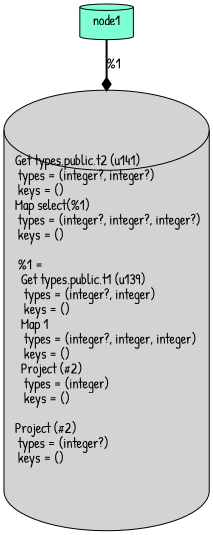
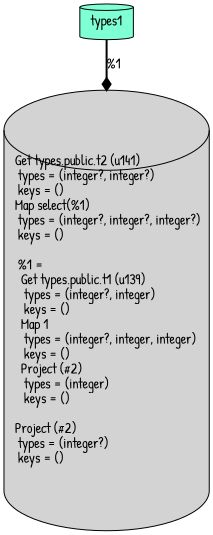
node "node1": label "node1" -> "types1"
